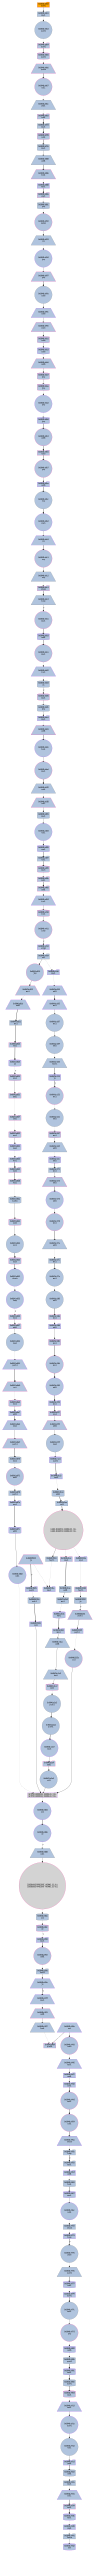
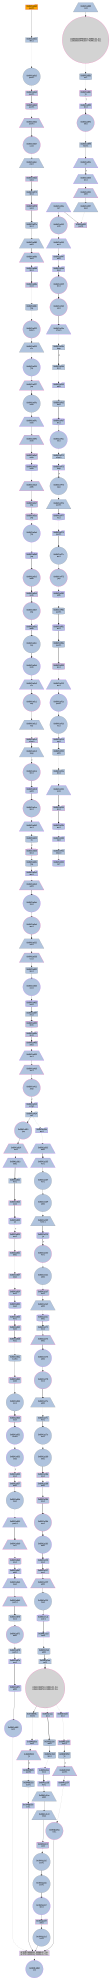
node "0x0041e410 incl": shape cylinder -> trapezium
edge "0x0040f023 je" -> "0x0040f01e movl": reversed
edge "0x0040f02a pushl" -> "0x0040f02b call": style bold -> dotted
node "0x0041e886 je": removed
